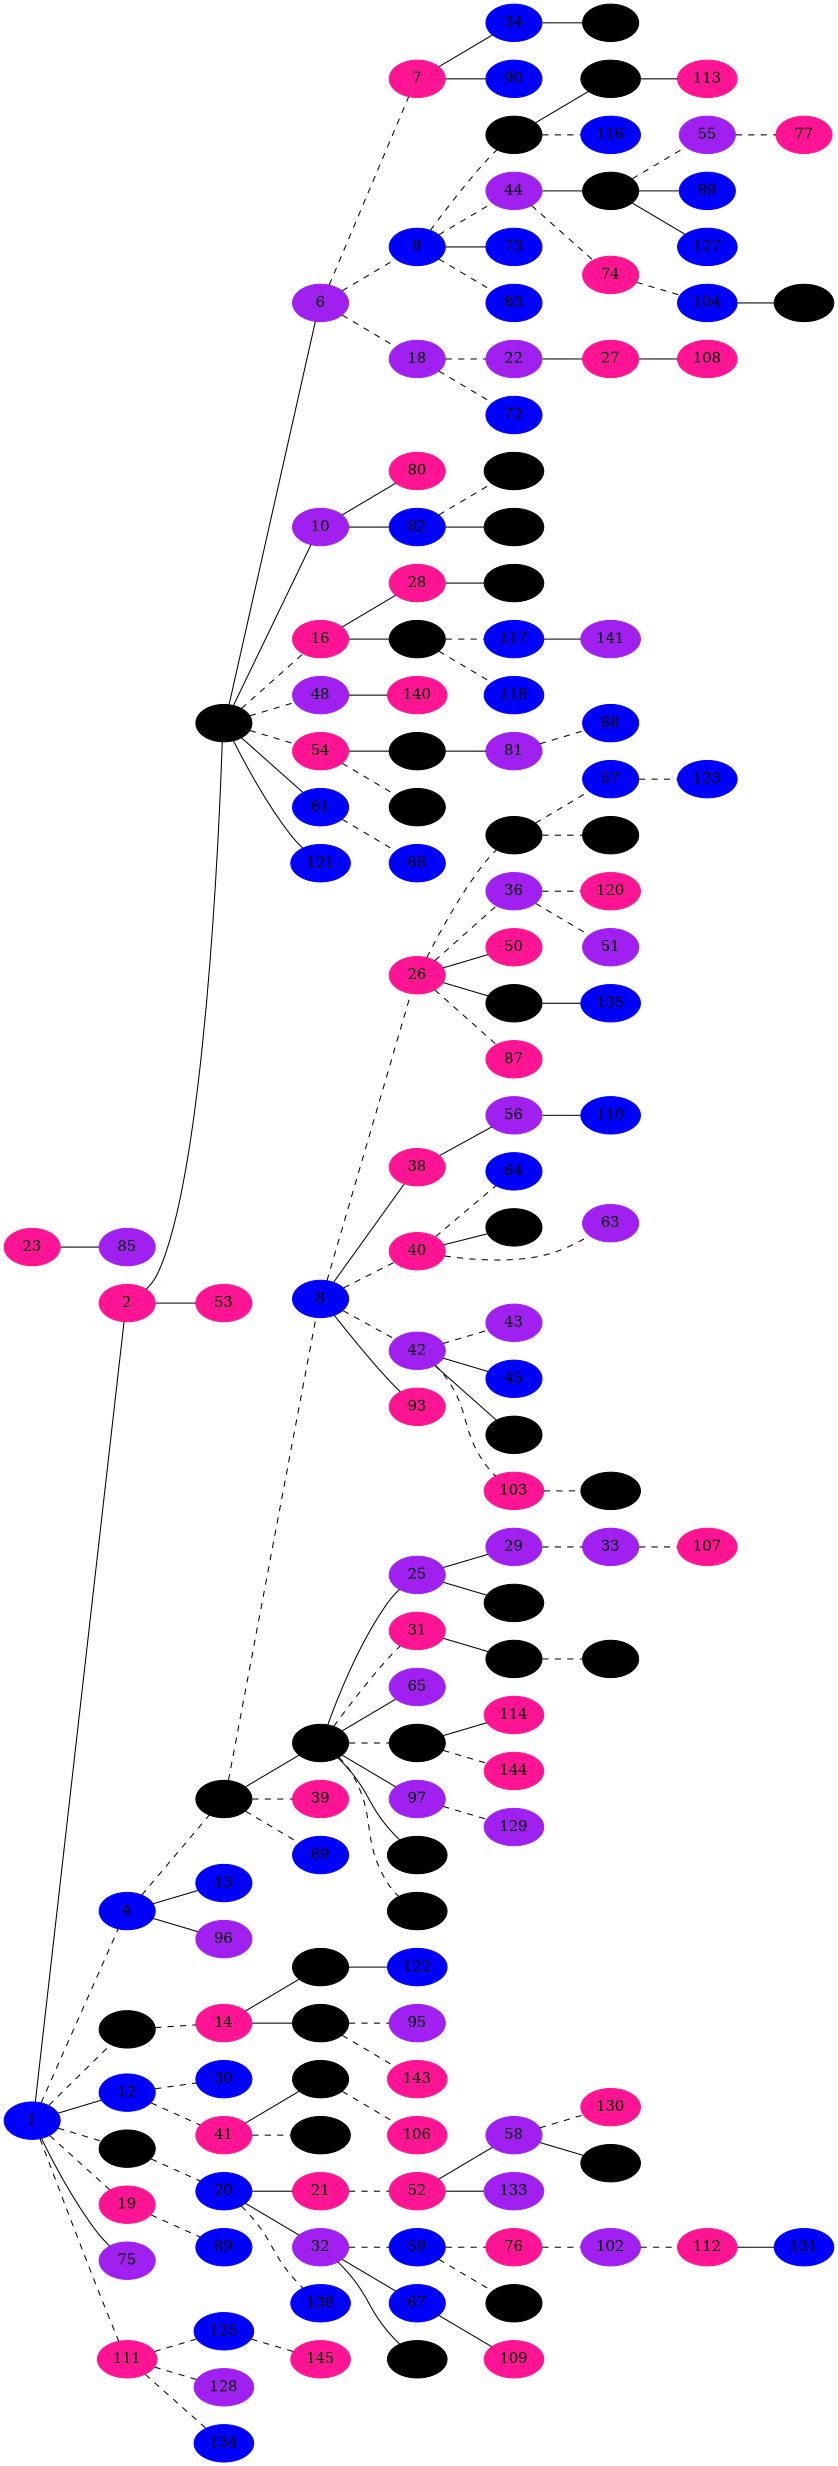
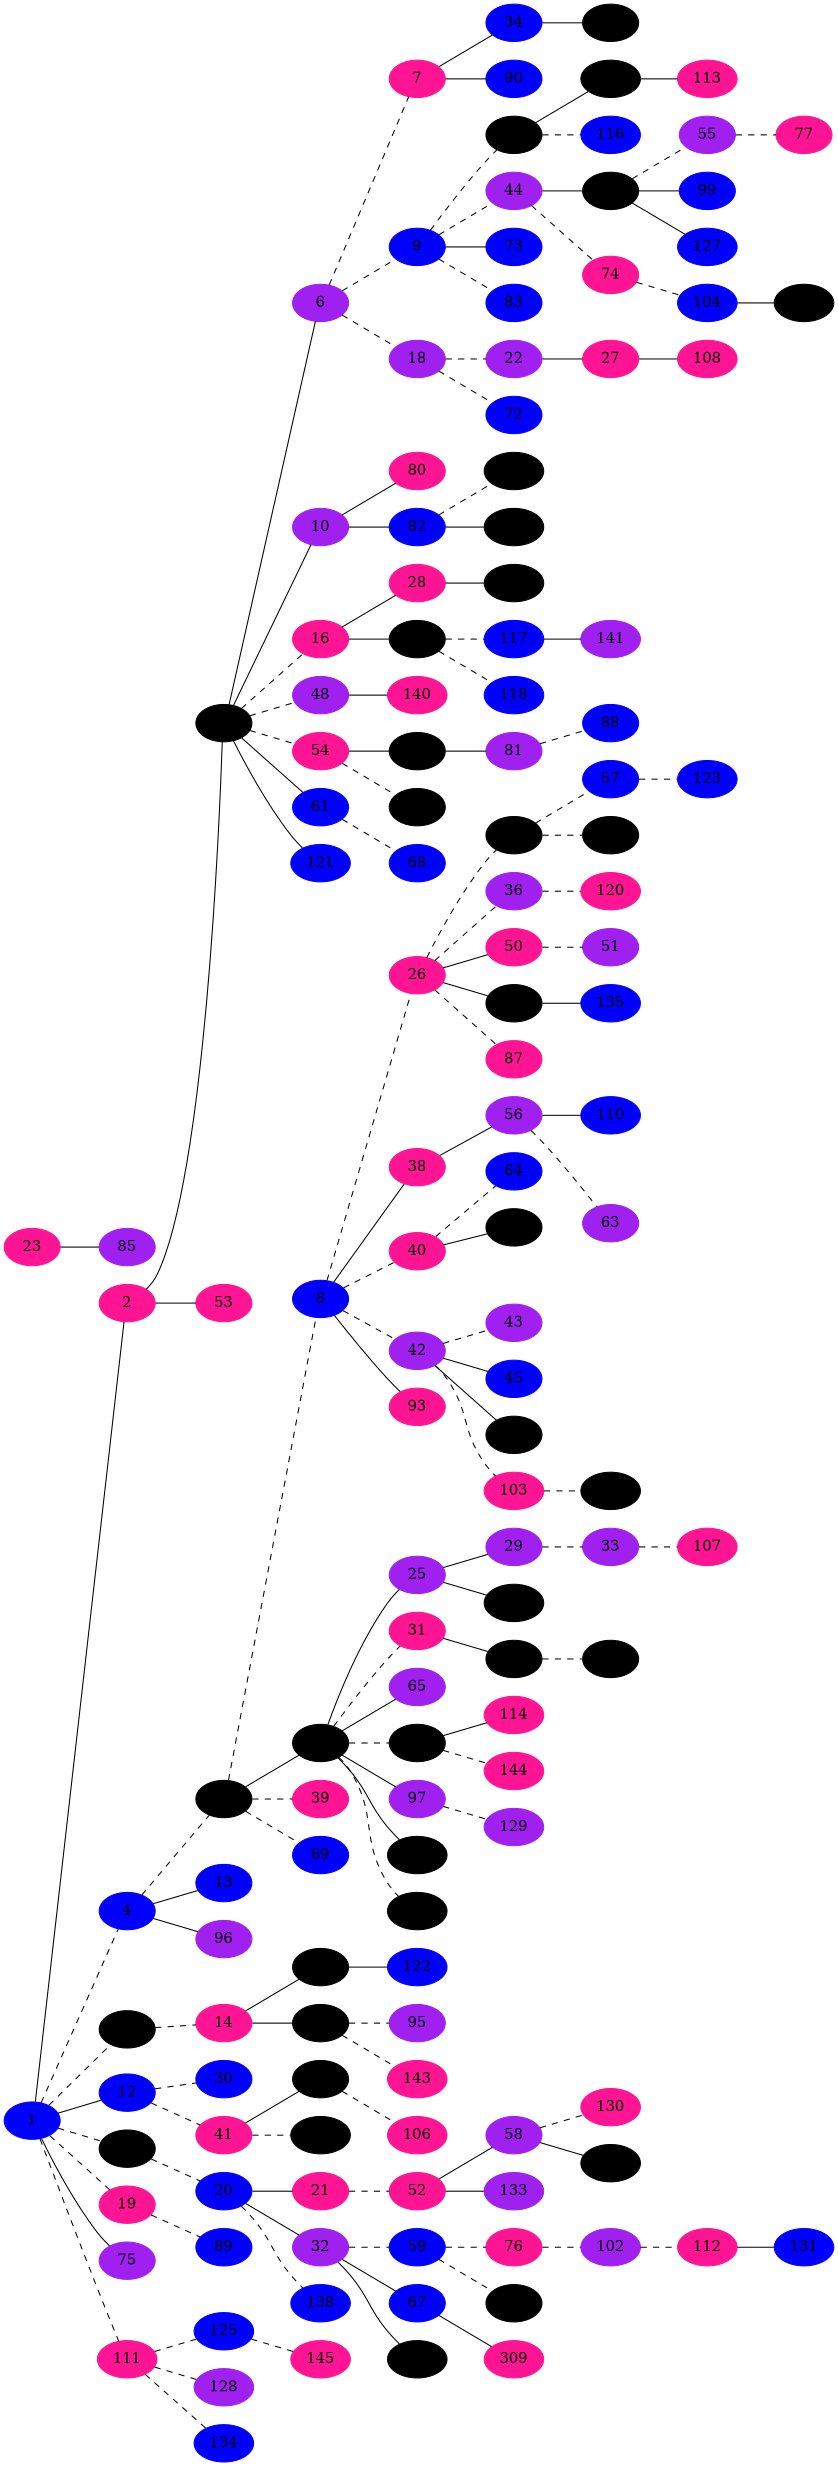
edge "36" -- "51": now "50" -- "51"
edge "63" -- "40": now "63" -- "56"
node "109": label "109" -> "309"
